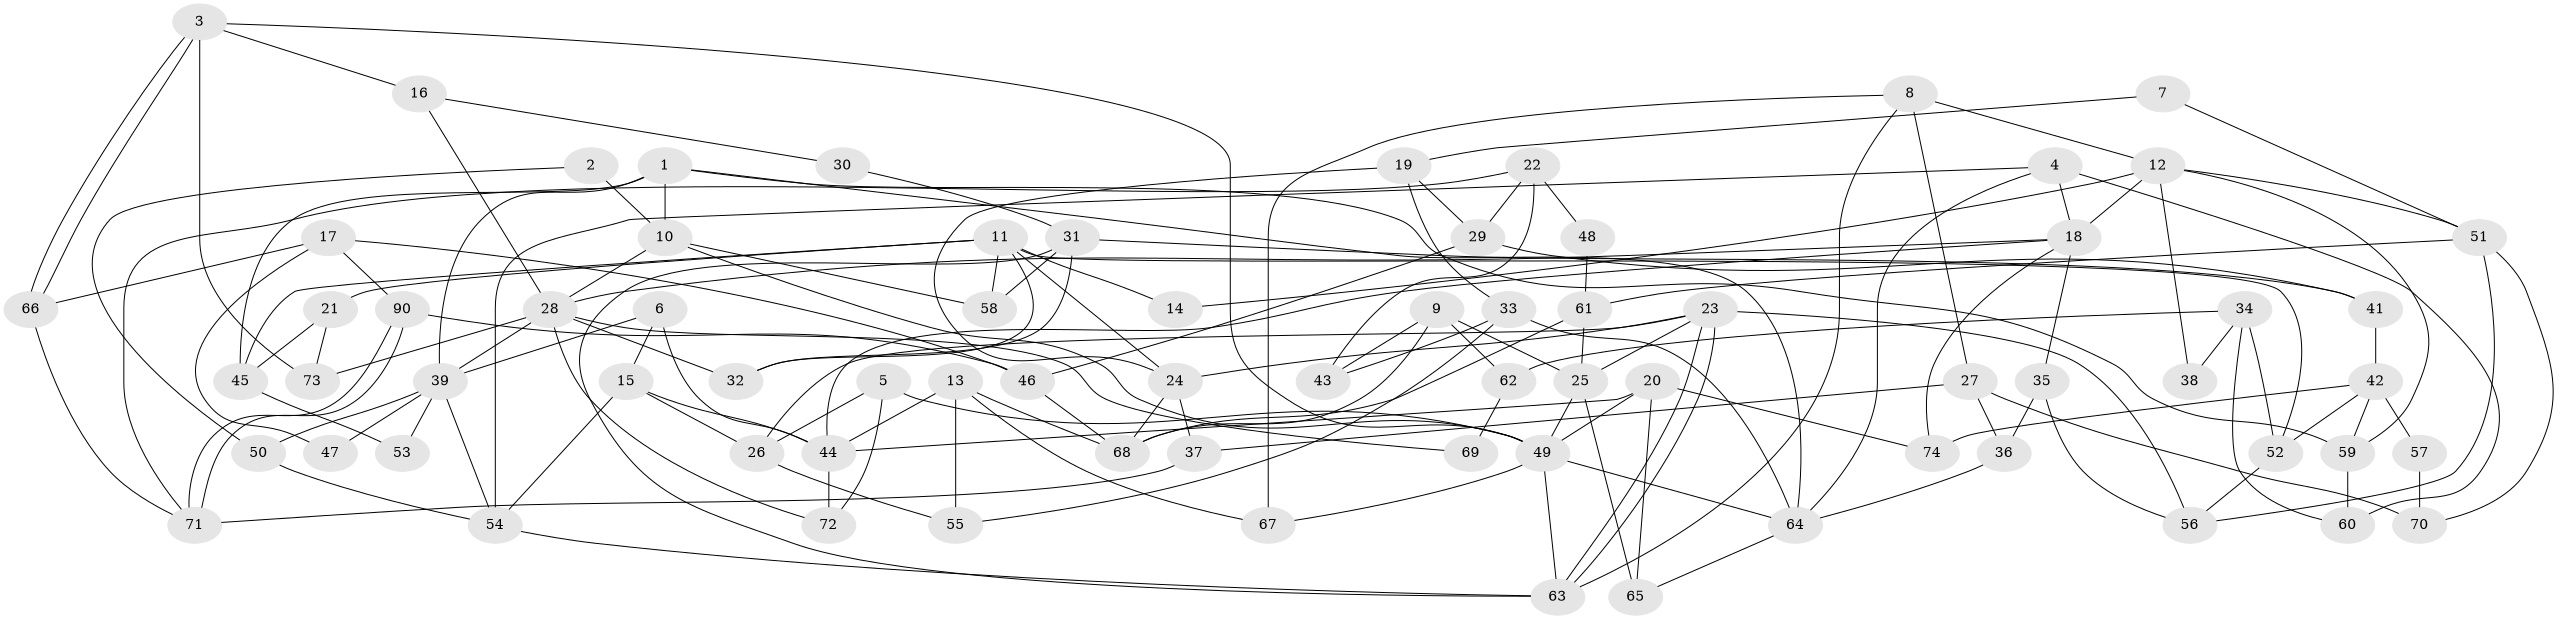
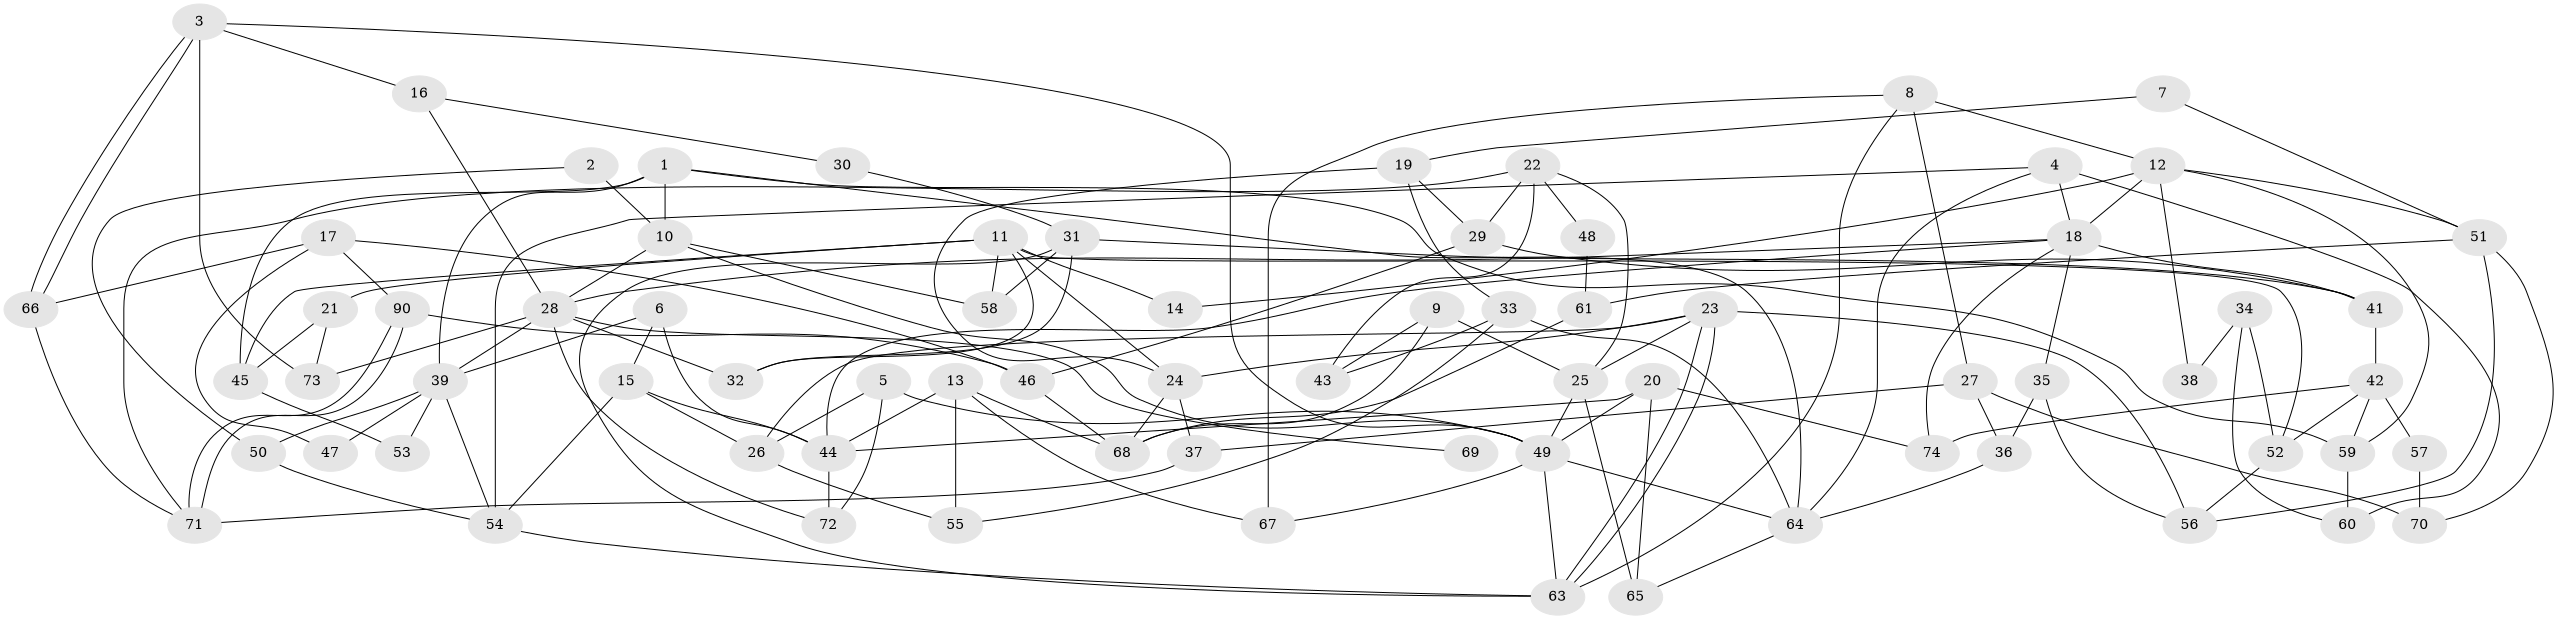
edge "18" -- "41": added
edge "61" -- "25": now "22" -- "25"
node "62": removed
